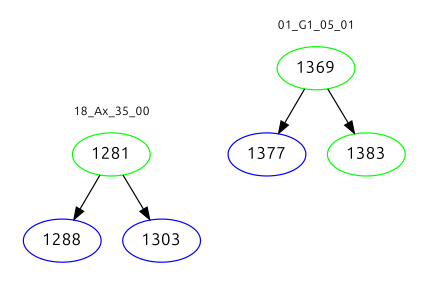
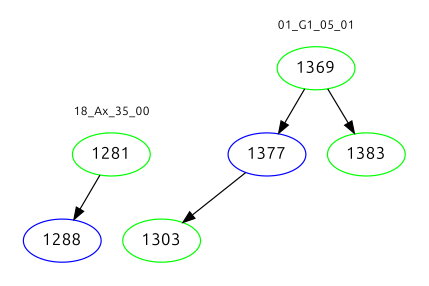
edge "1281" -> "1303": now "1377" -> "1303"
node "1303": color blue -> green
